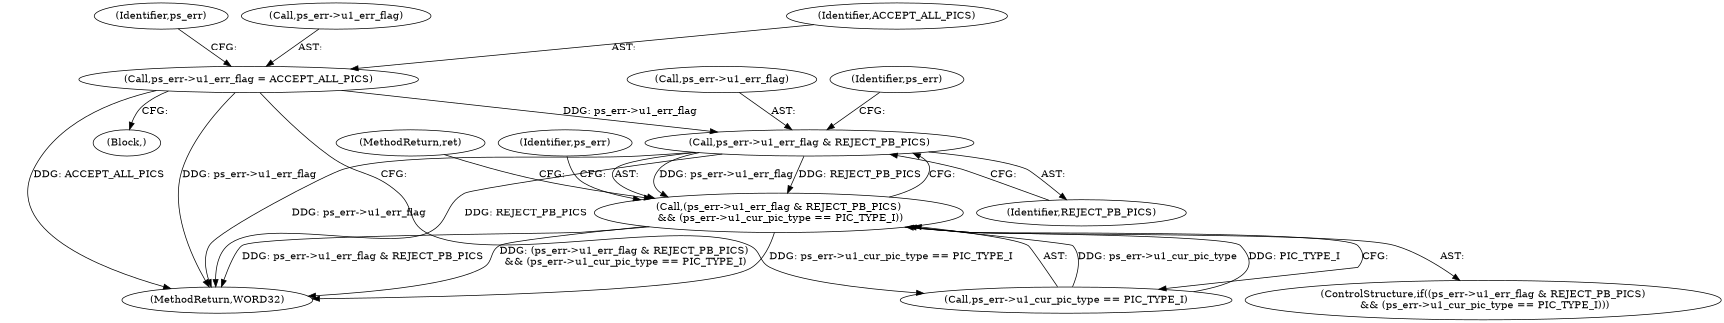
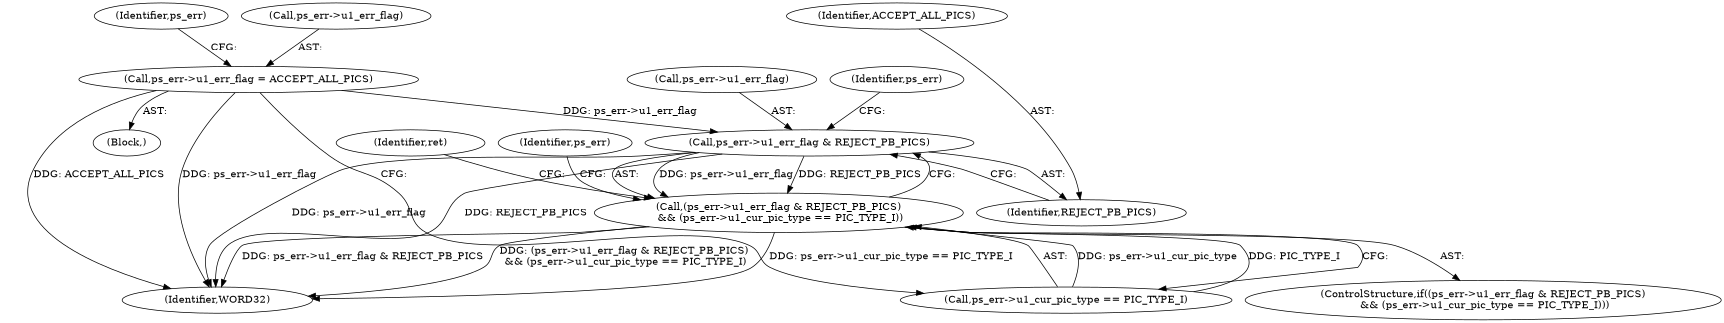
edge "(Identifier,ACCEPT_ALL_PICS)" -> "(Call,ps_err->u1_err_flag = ACCEPT_ALL_PICS)": now "(Identifier,ACCEPT_ALL_PICS)" -> "(Identifier,REJECT_PB_PICS)"
edge "(Call,ps_err->u1_err_flag = ACCEPT_ALL_PICS)" -> "(Block,)": label "CFG: " -> "AST: "
node "(MethodReturn,ret)": label "(MethodReturn,ret)" -> "(Identifier,ret)"
node "(MethodReturn,WORD32)": label "(MethodReturn,WORD32)" -> "(Identifier,WORD32)"
